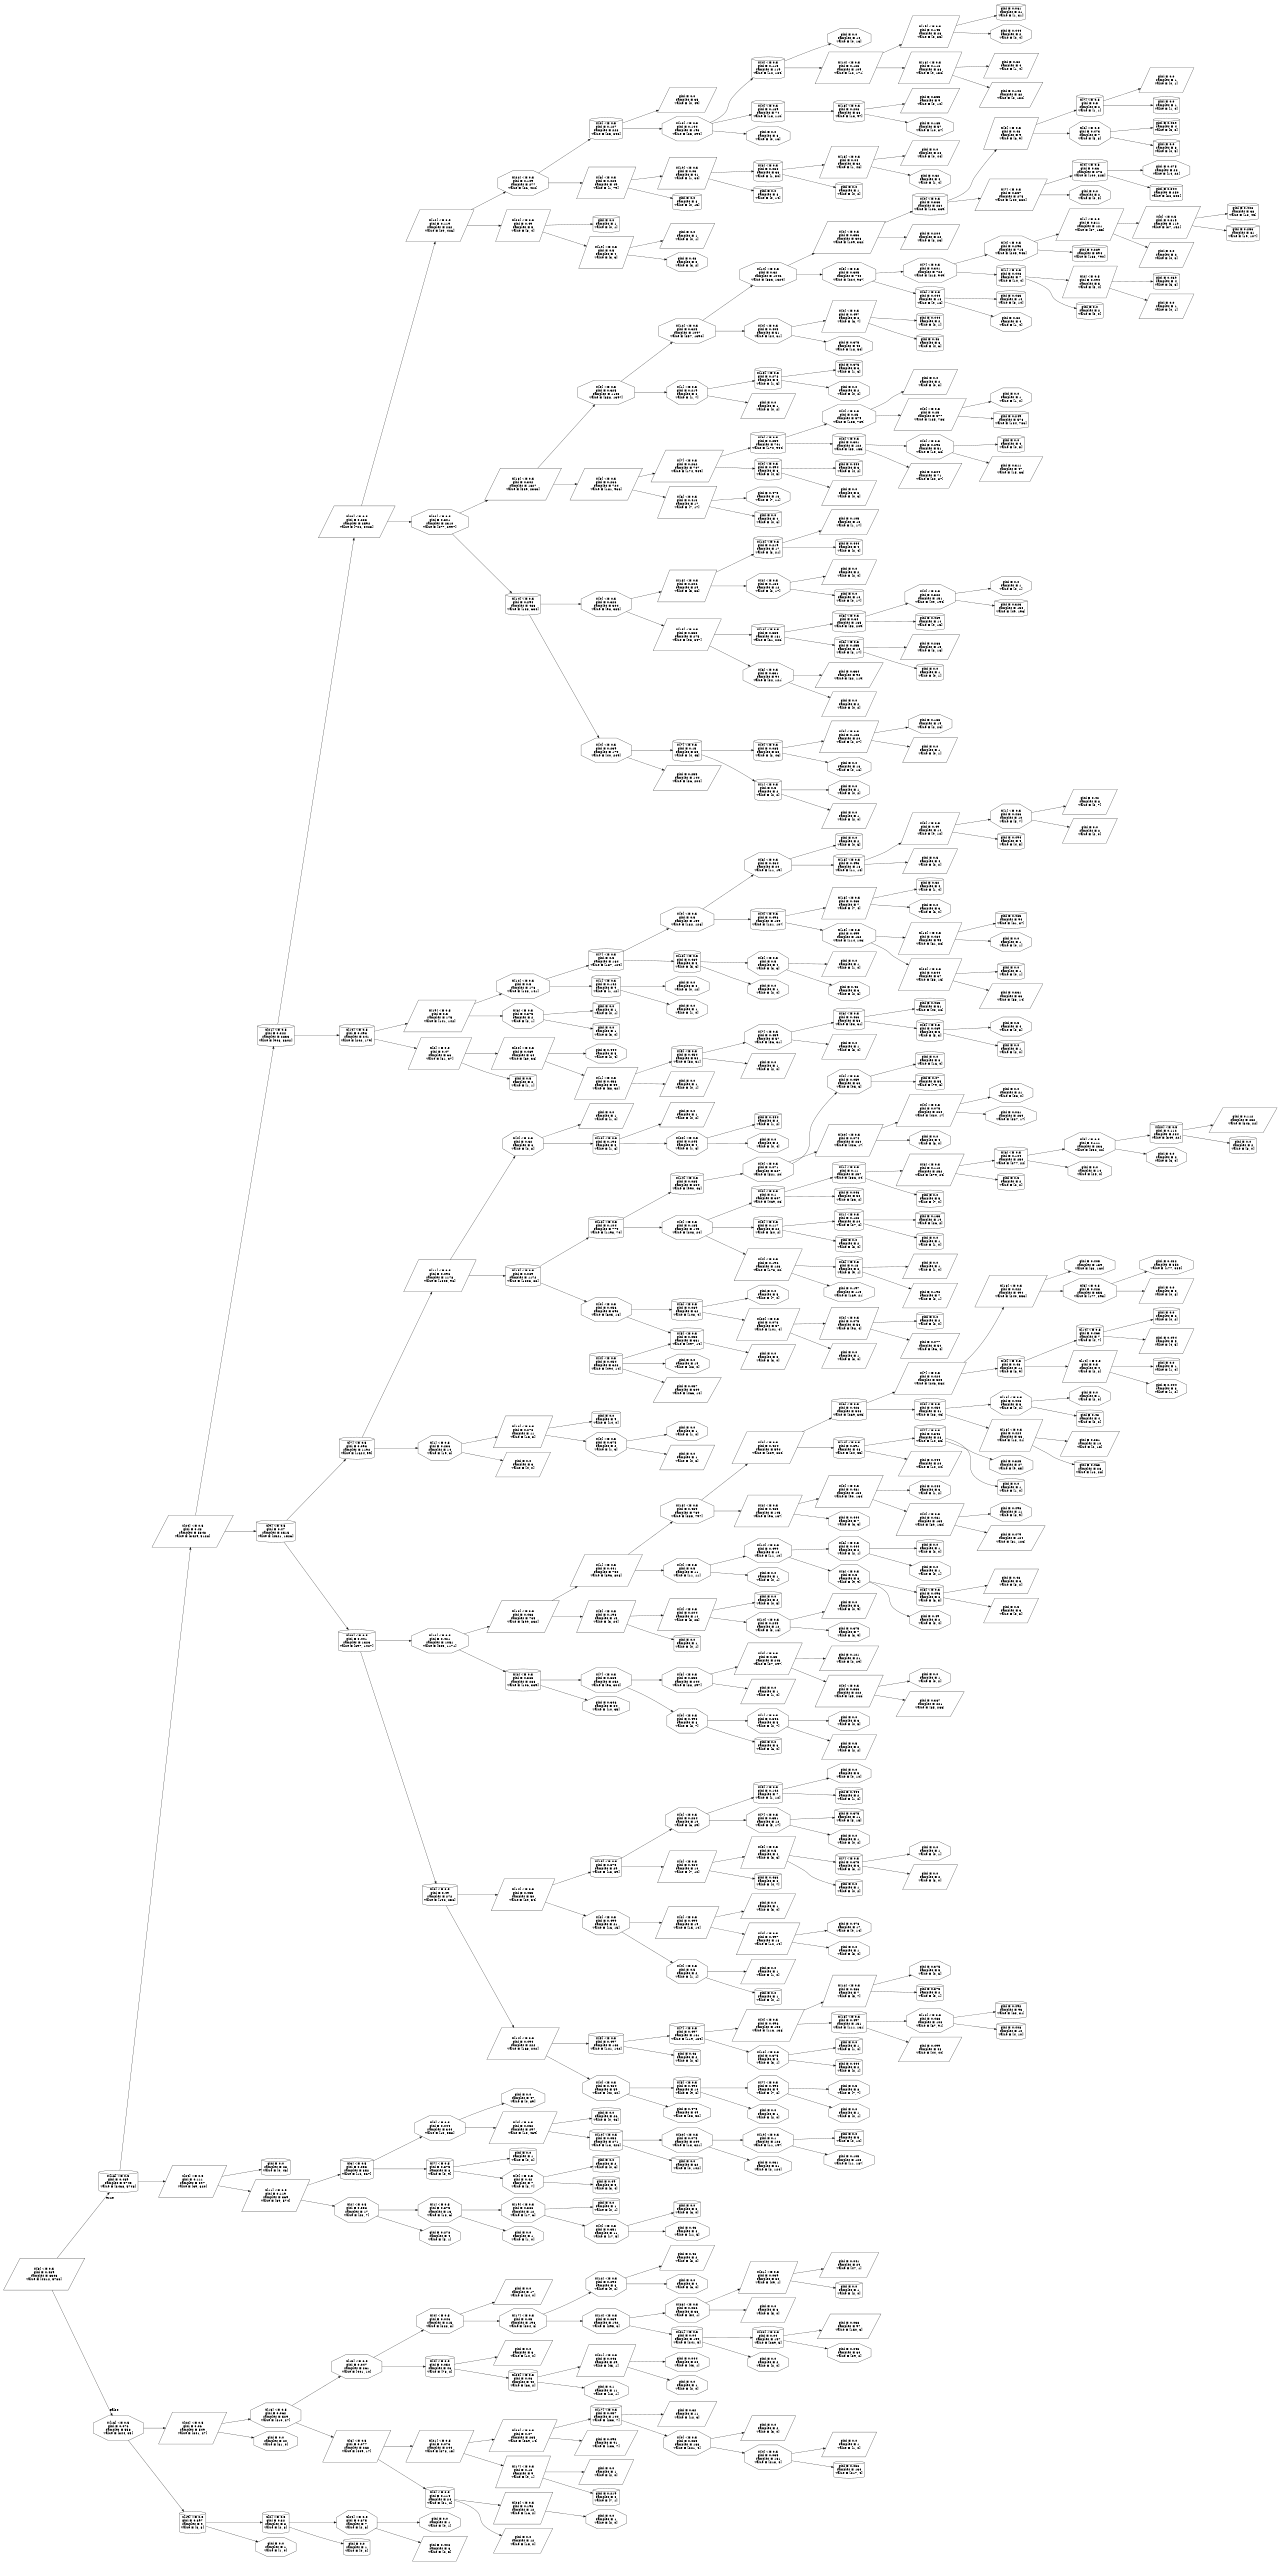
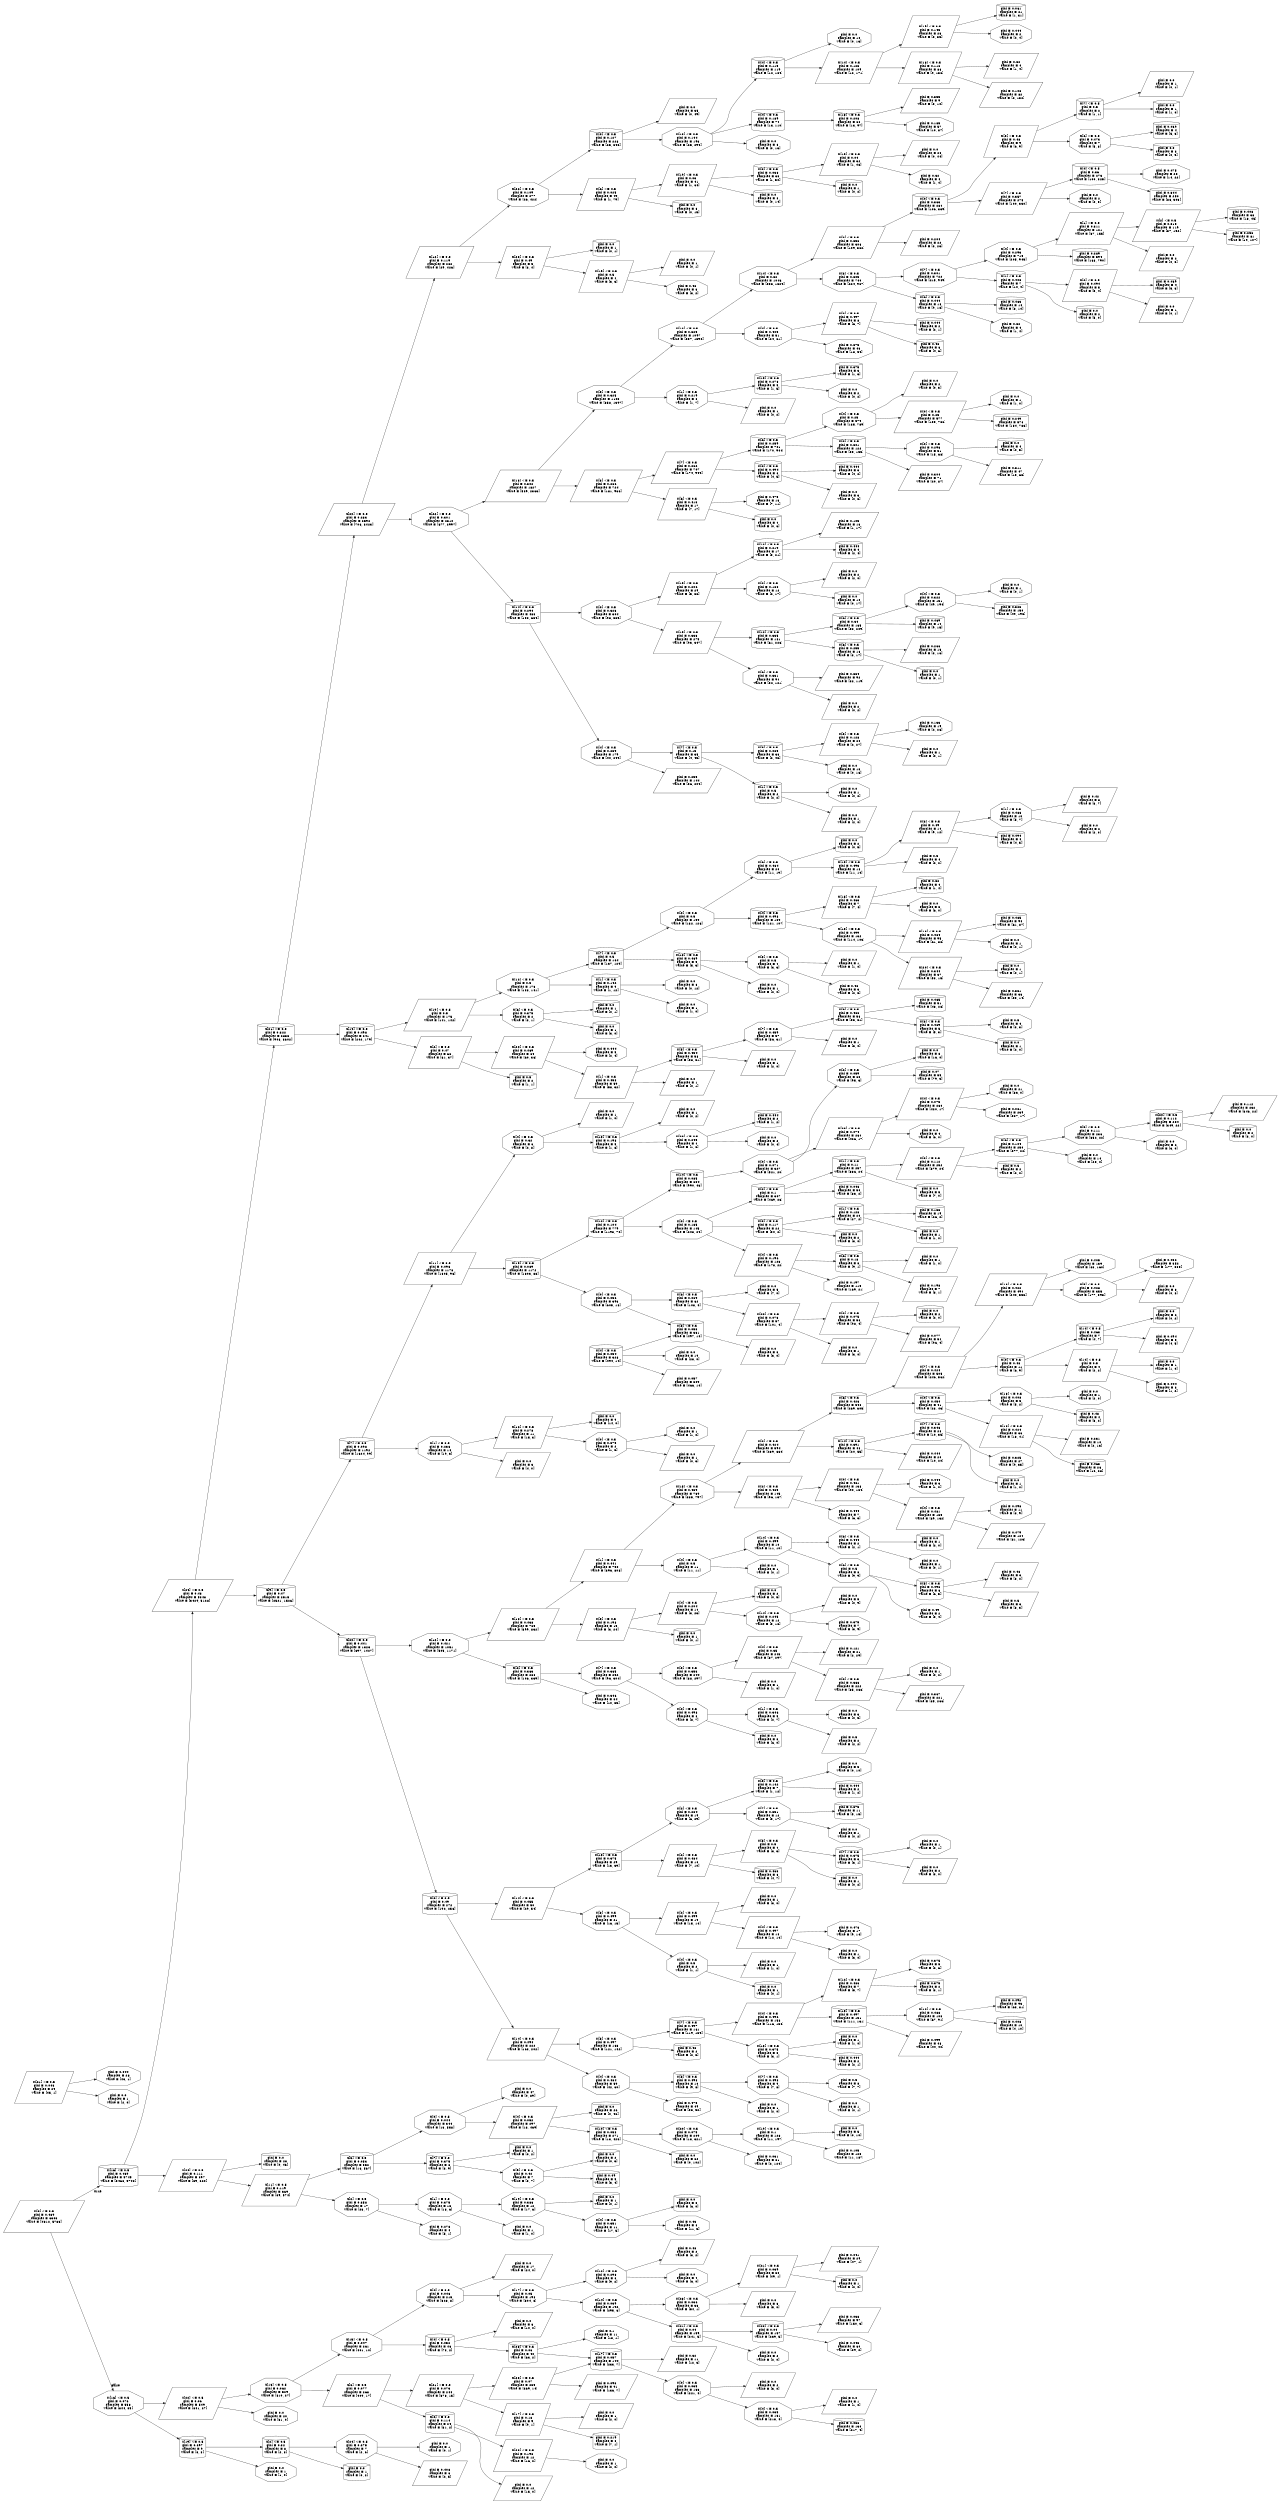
node "X[5] <= 0.5 gini = 0.497 samples = 163 value = [121, 142]": shape cylinder -> octagon
edge "X[23] <= 0.5 gini = 0.06 samples = 40 value = [63, 2]" -> "X[21] <= 0.5 gini = 0.043 samples = 29 value = [45, 1]": now "X[23] <= 0.5 gini = 0.06 samples = 40 value = [63, 2]" -> "X[17] <= 0.5 gini = 0.057 samples = 144 value = [233, 7]"
